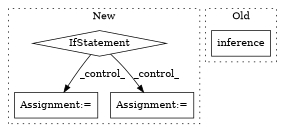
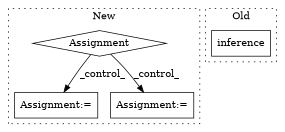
node "IfStatement": label "IfStatement" -> "Assignment"
